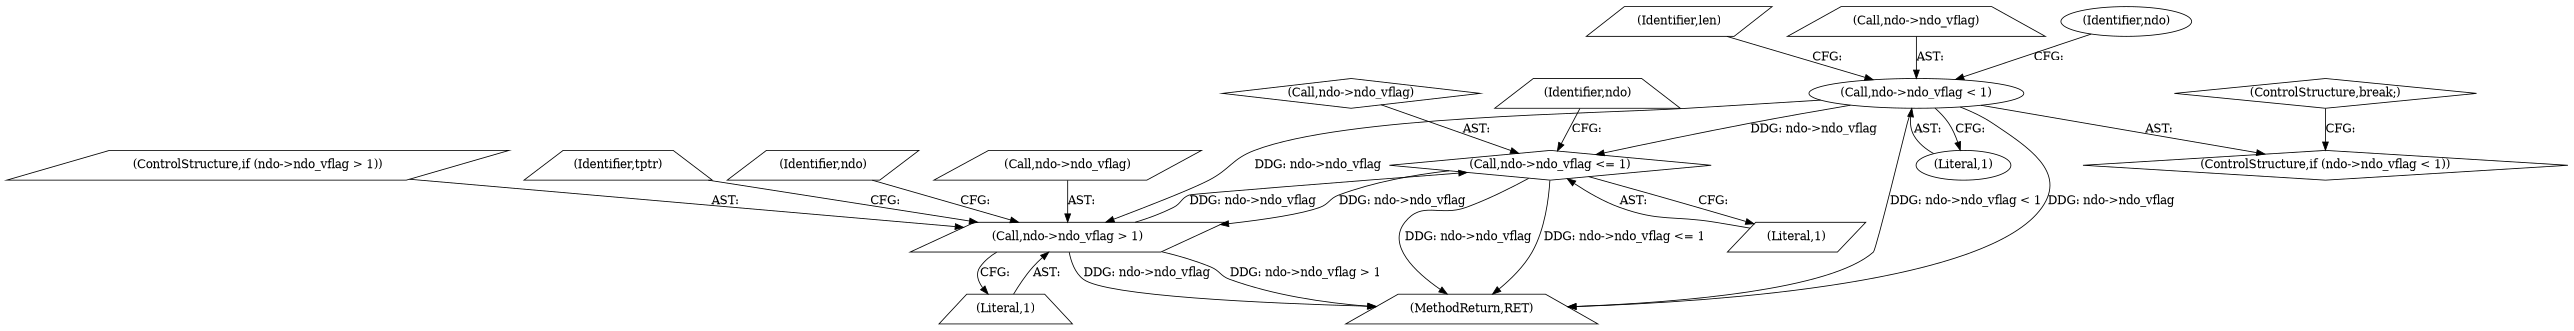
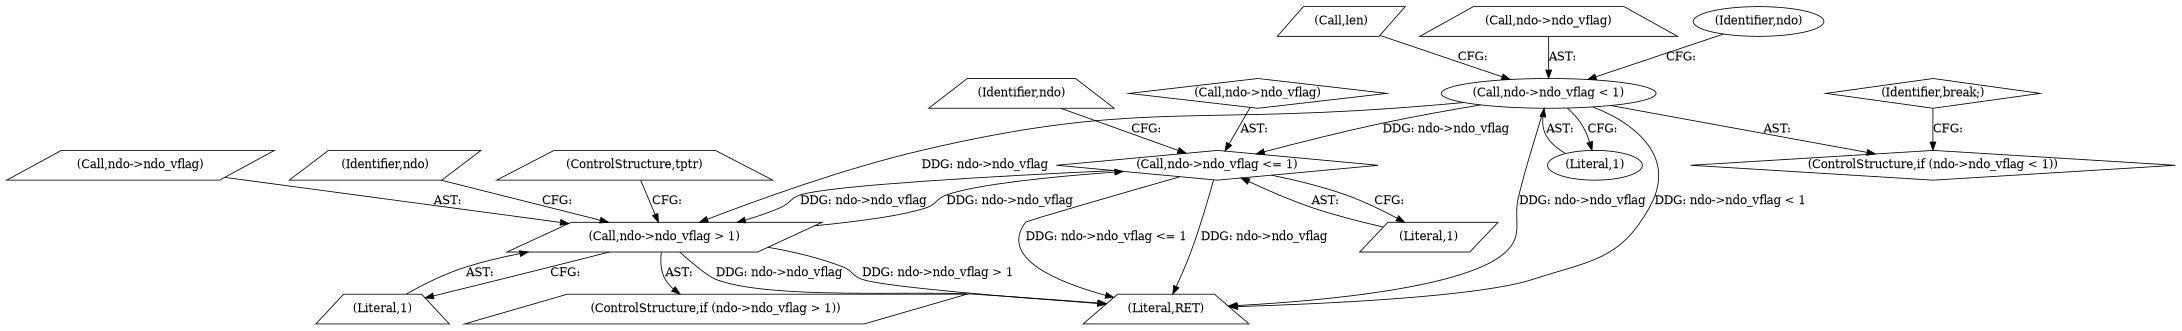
node "(Identifier,len)": label "(Identifier,len)" -> "(Call,len)"
node "(ControlStructure,break;)": label "(ControlStructure,break;)" -> "(Identifier,break;)"
node "(Identifier,tptr)": label "(Identifier,tptr)" -> "(ControlStructure,tptr)"
edge "(ControlStructure,if (ndo->ndo_vflag > 1))" -> "(Call,ndo->ndo_vflag > 1)": reversed
node "(MethodReturn,RET)": label "(MethodReturn,RET)" -> "(Literal,RET)"
